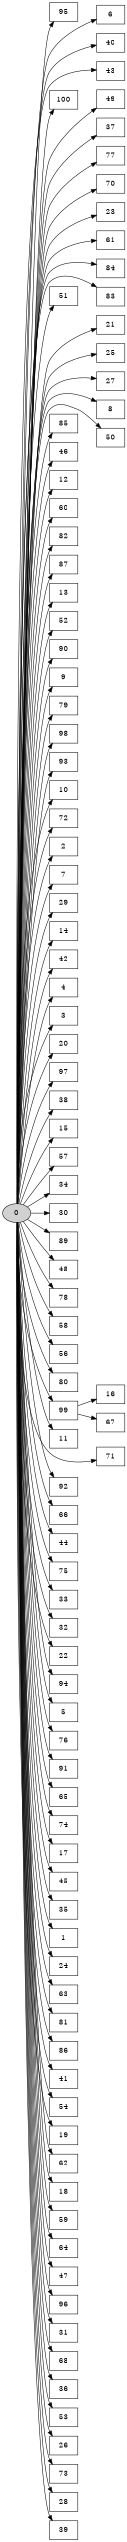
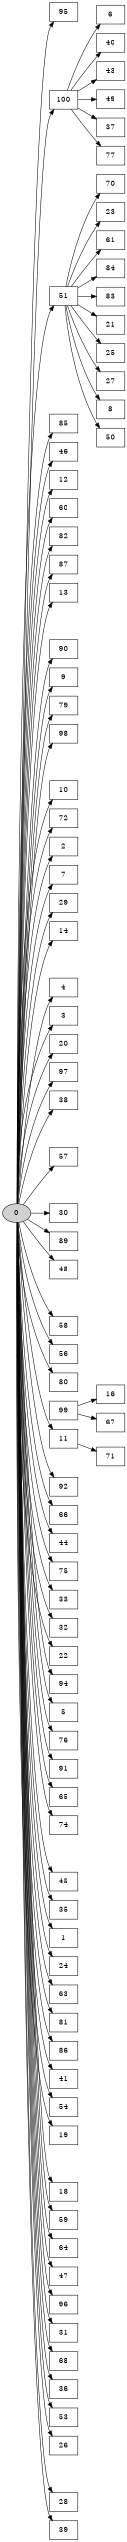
edge "0" -> "6": now "100" -> "6"
edge "0" -> "40": now "100" -> "40"
edge "0" -> "43": now "100" -> "43"
node "52": removed
edge "0" -> "49": now "100" -> "49"
edge "0" -> "37": now "100" -> "37"
edge "0" -> "77": now "100" -> "77"
edge "0" -> "70": now "51" -> "70"
edge "0" -> "23": now "51" -> "23"
edge "0" -> "61": now "51" -> "61"
edge "0" -> "84": now "51" -> "84"
edge "0" -> "83": now "51" -> "83"
edge "0" -> "21": now "51" -> "21"
node "93": removed
edge "0" -> "25": now "51" -> "25"
edge "0" -> "27": now "51" -> "27"
edge "0" -> "50": now "51" -> "50"
edge "0" -> "8": now "51" -> "8"
node "42": removed
node "15": removed
node "34": removed
node "78": removed
edge "0" -> "99": removed
edge "0" -> "71": now "11" -> "71"
node "17": removed
node "62": removed
node "73": removed
